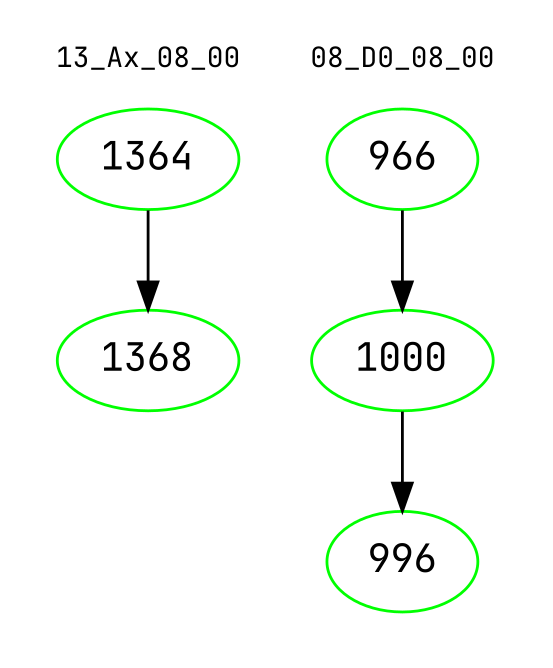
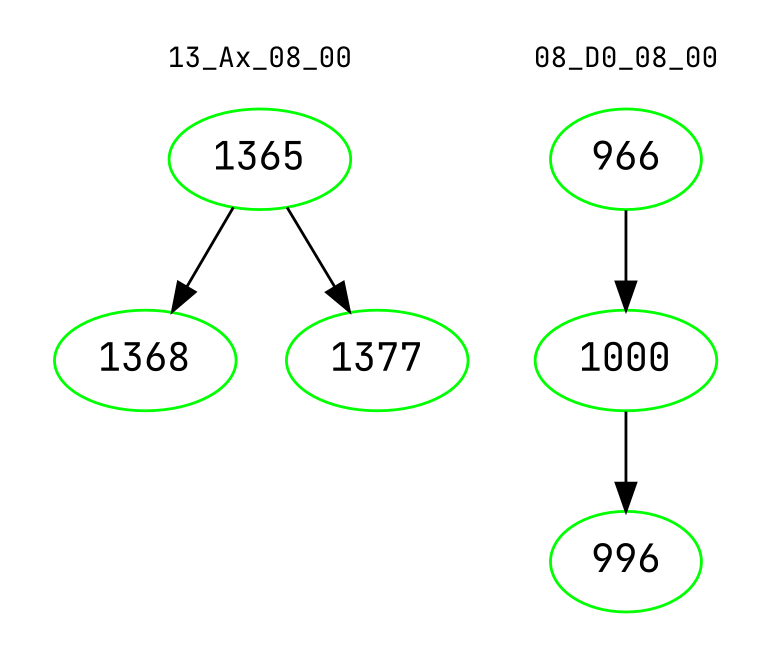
node "1364": label "1364" -> "1365"
node "1377": added
